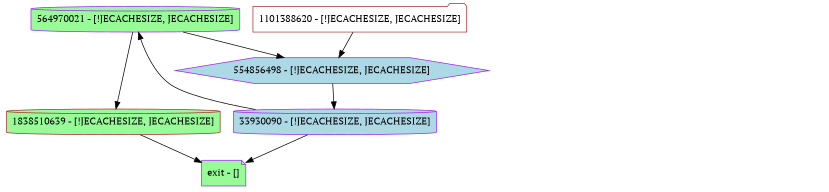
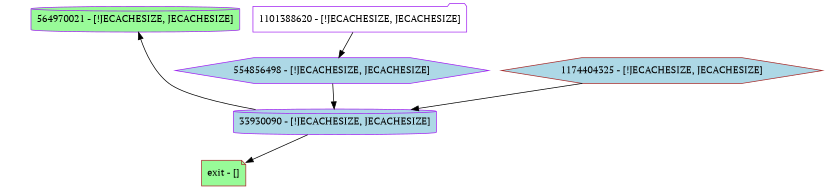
node "1101388620 - [!JECACHESIZE, JECACHESIZE]": color brown -> purple
edge "564970021 - [!JECACHESIZE, JECACHESIZE]" -> "554856498 - [!JECACHESIZE, JECACHESIZE]": removed
node "1174404325 - [!JECACHESIZE, JECACHESIZE]": added
node "1838510639 - [!JECACHESIZE, JECACHESIZE]": removed
node "exit - []": color purple -> brown
